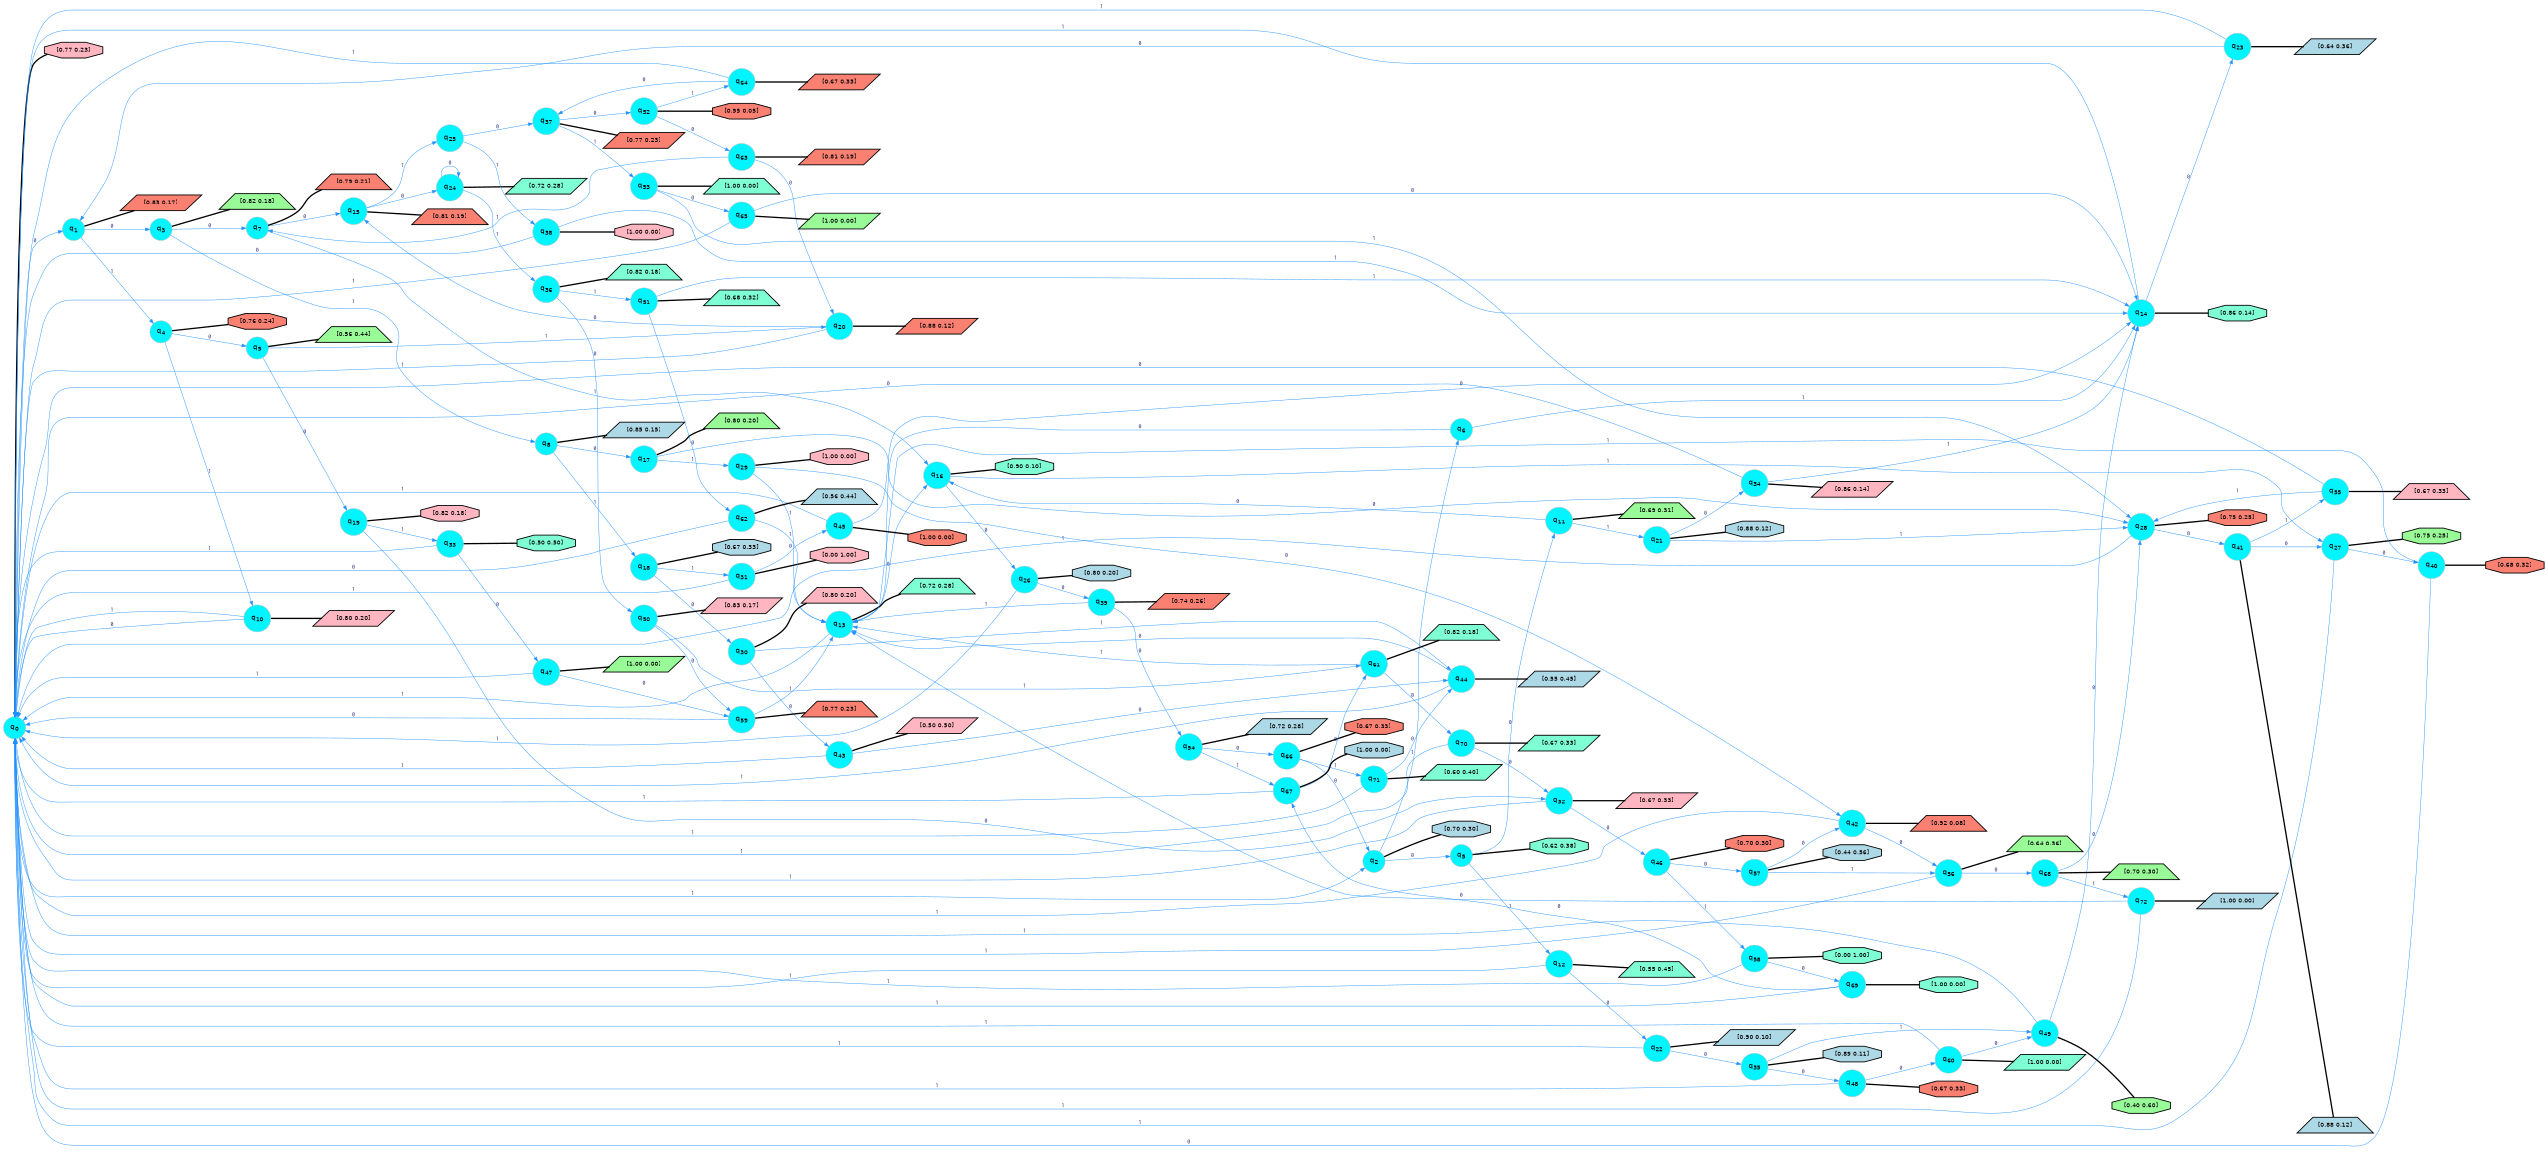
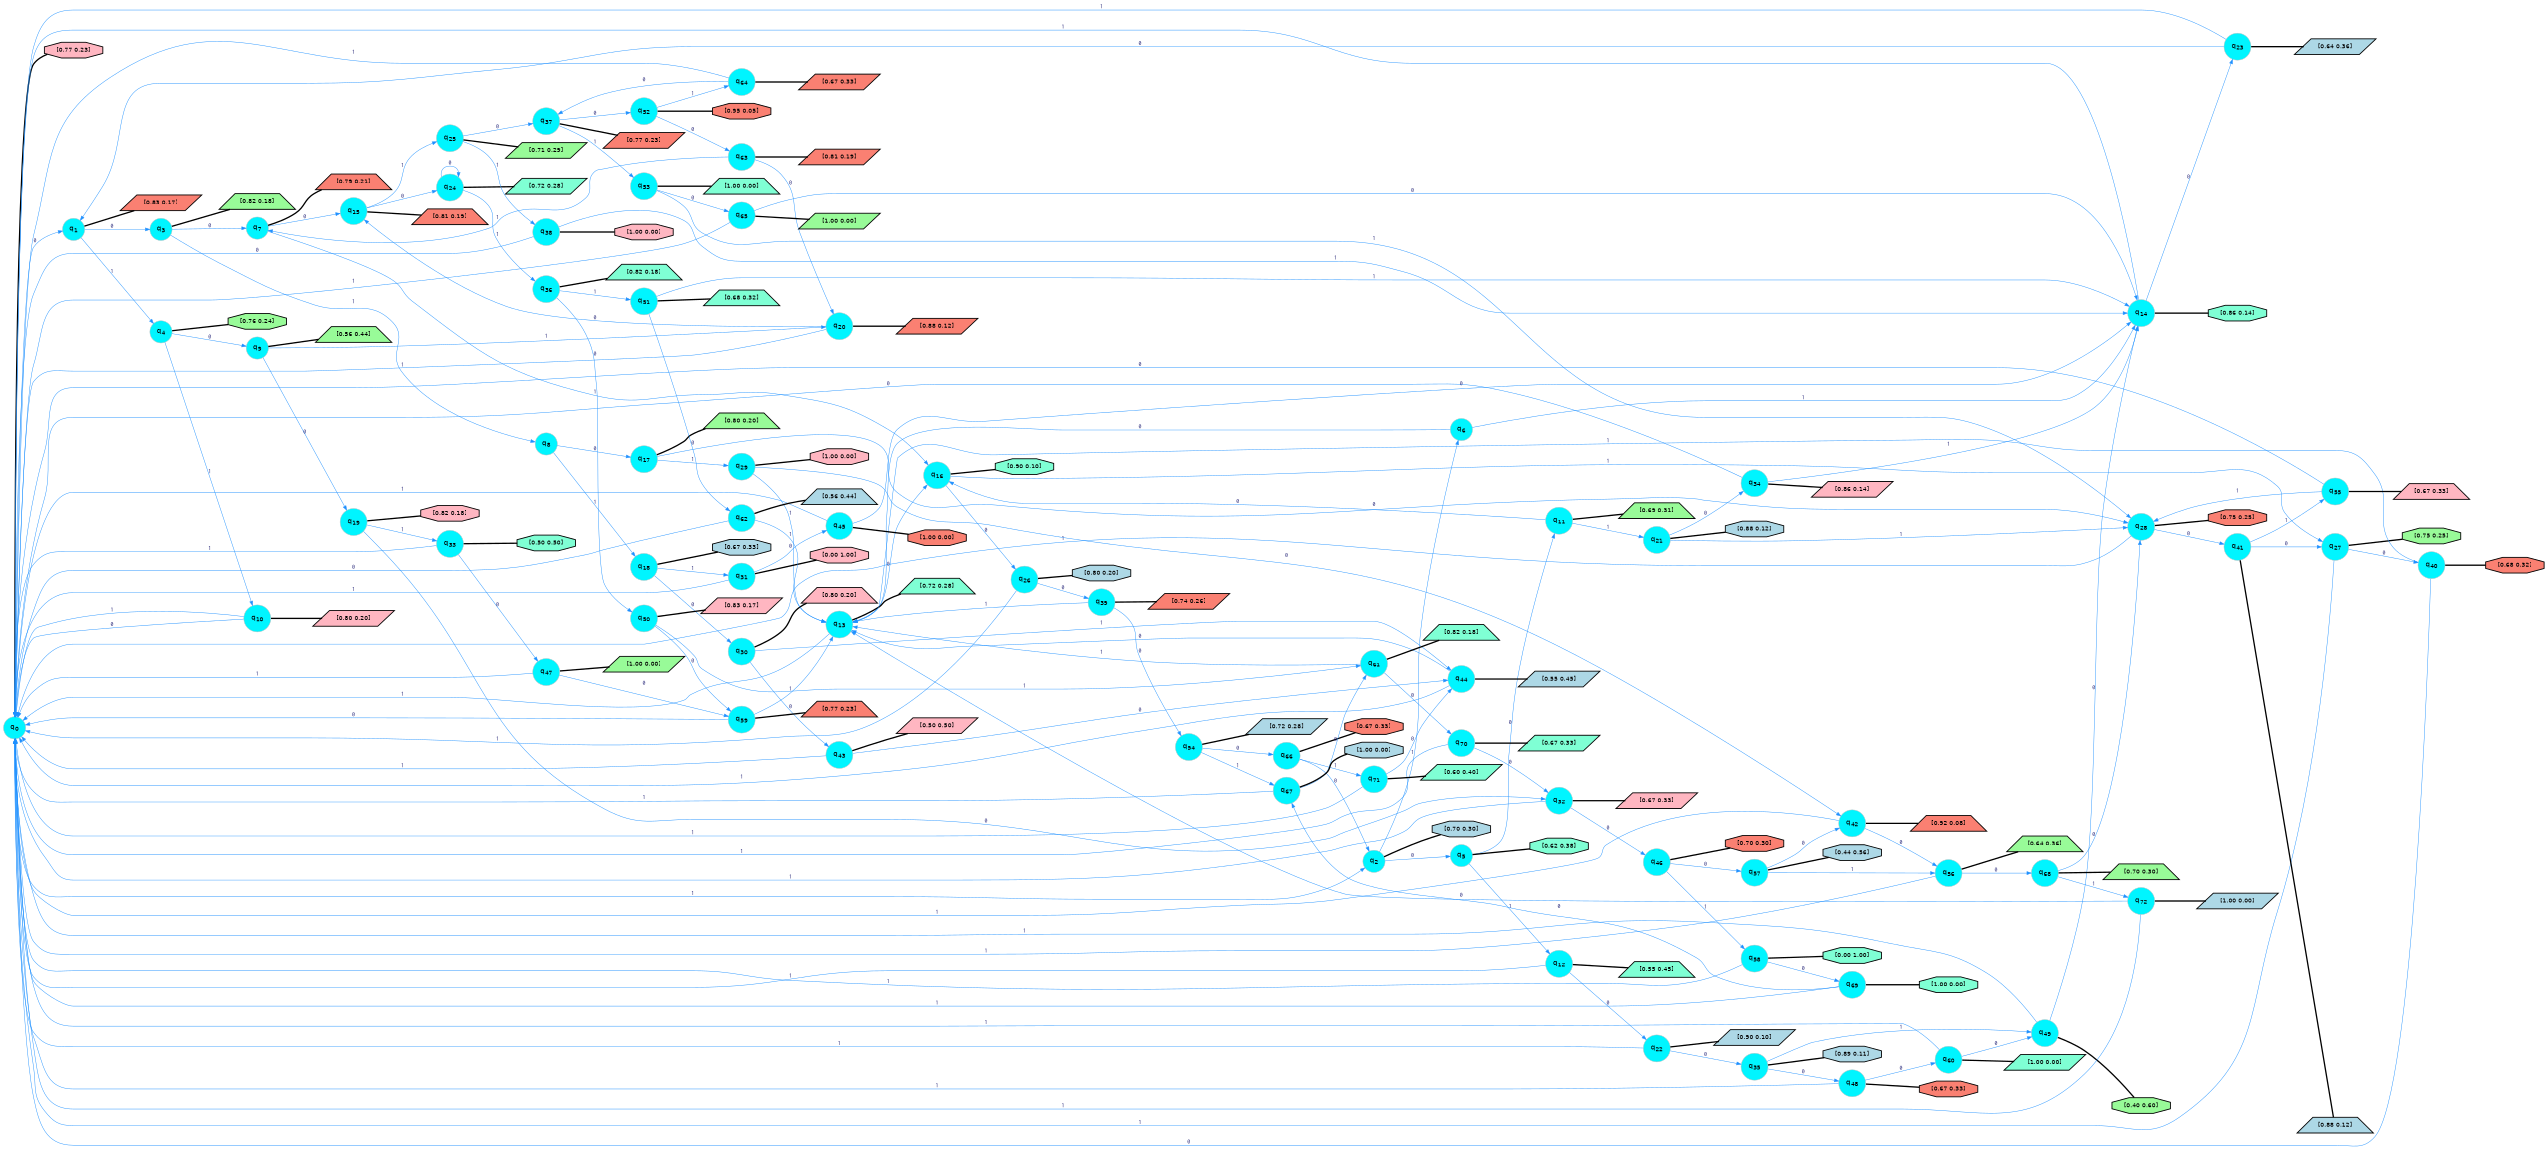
node "[0.71 0.29]": added
node "[0.76 0.24]": fillcolor salmon -> palegreen
node "[0.85 0.15]": removed
